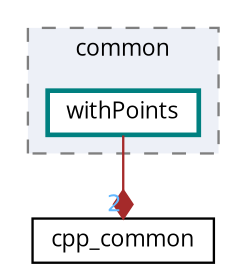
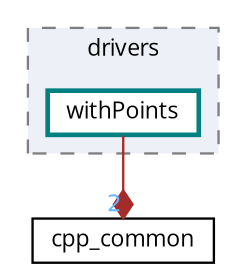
cluster "common": label "common" -> "drivers"
